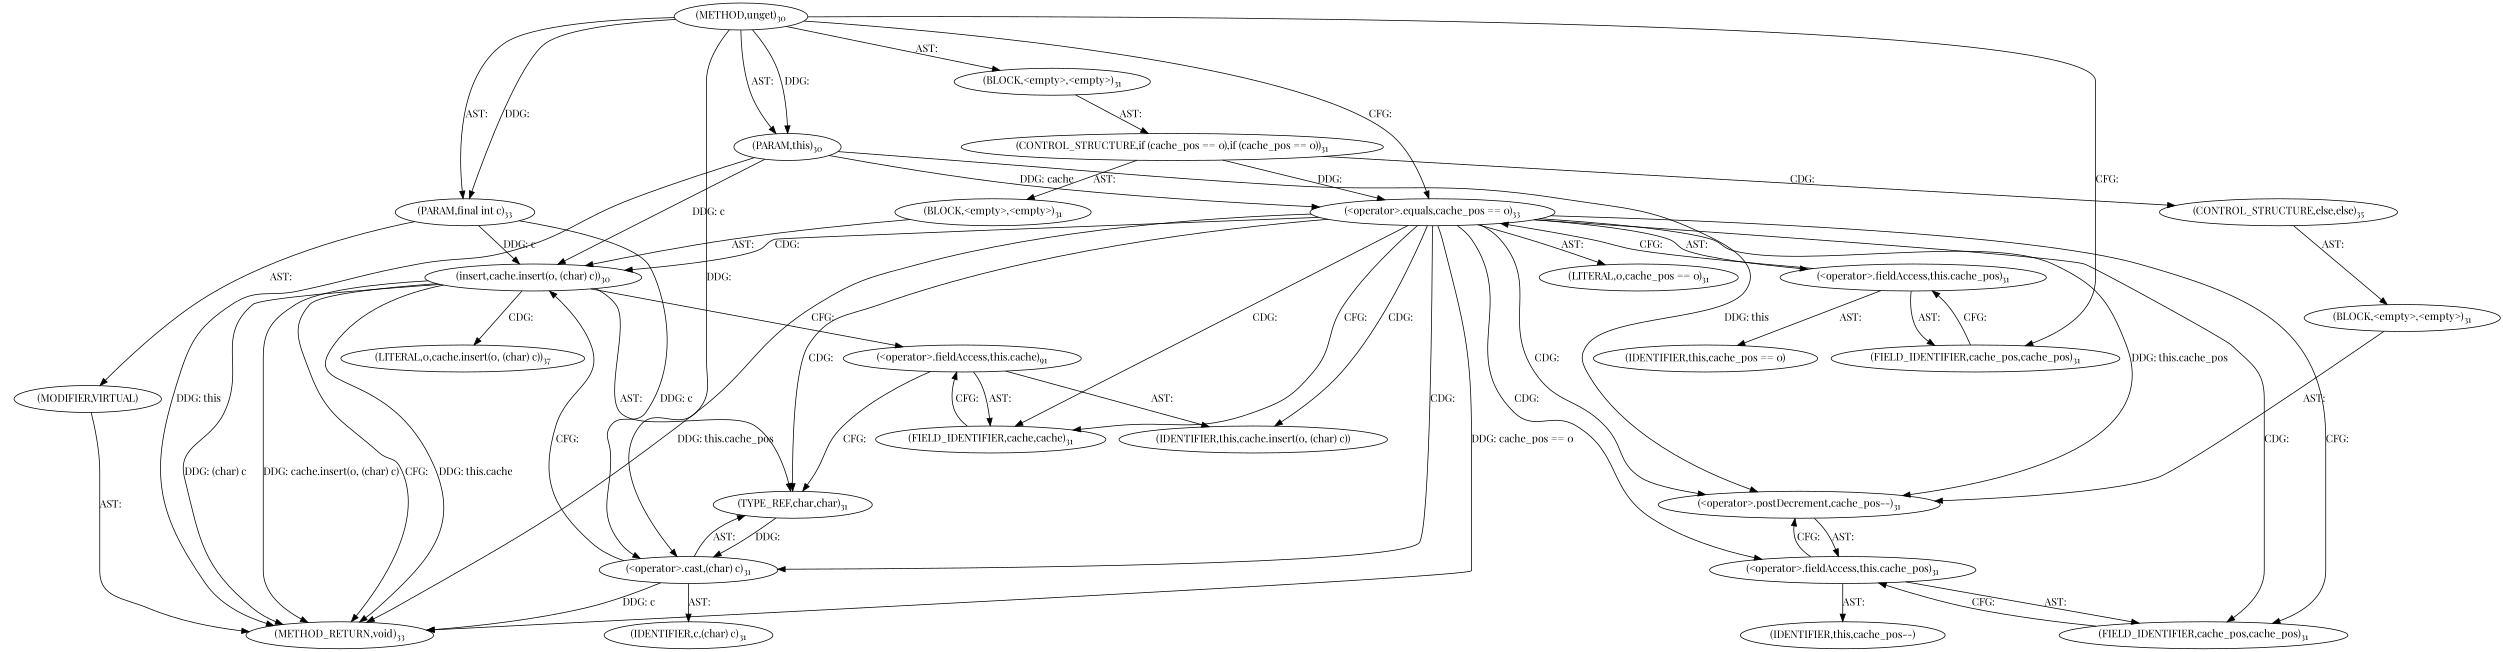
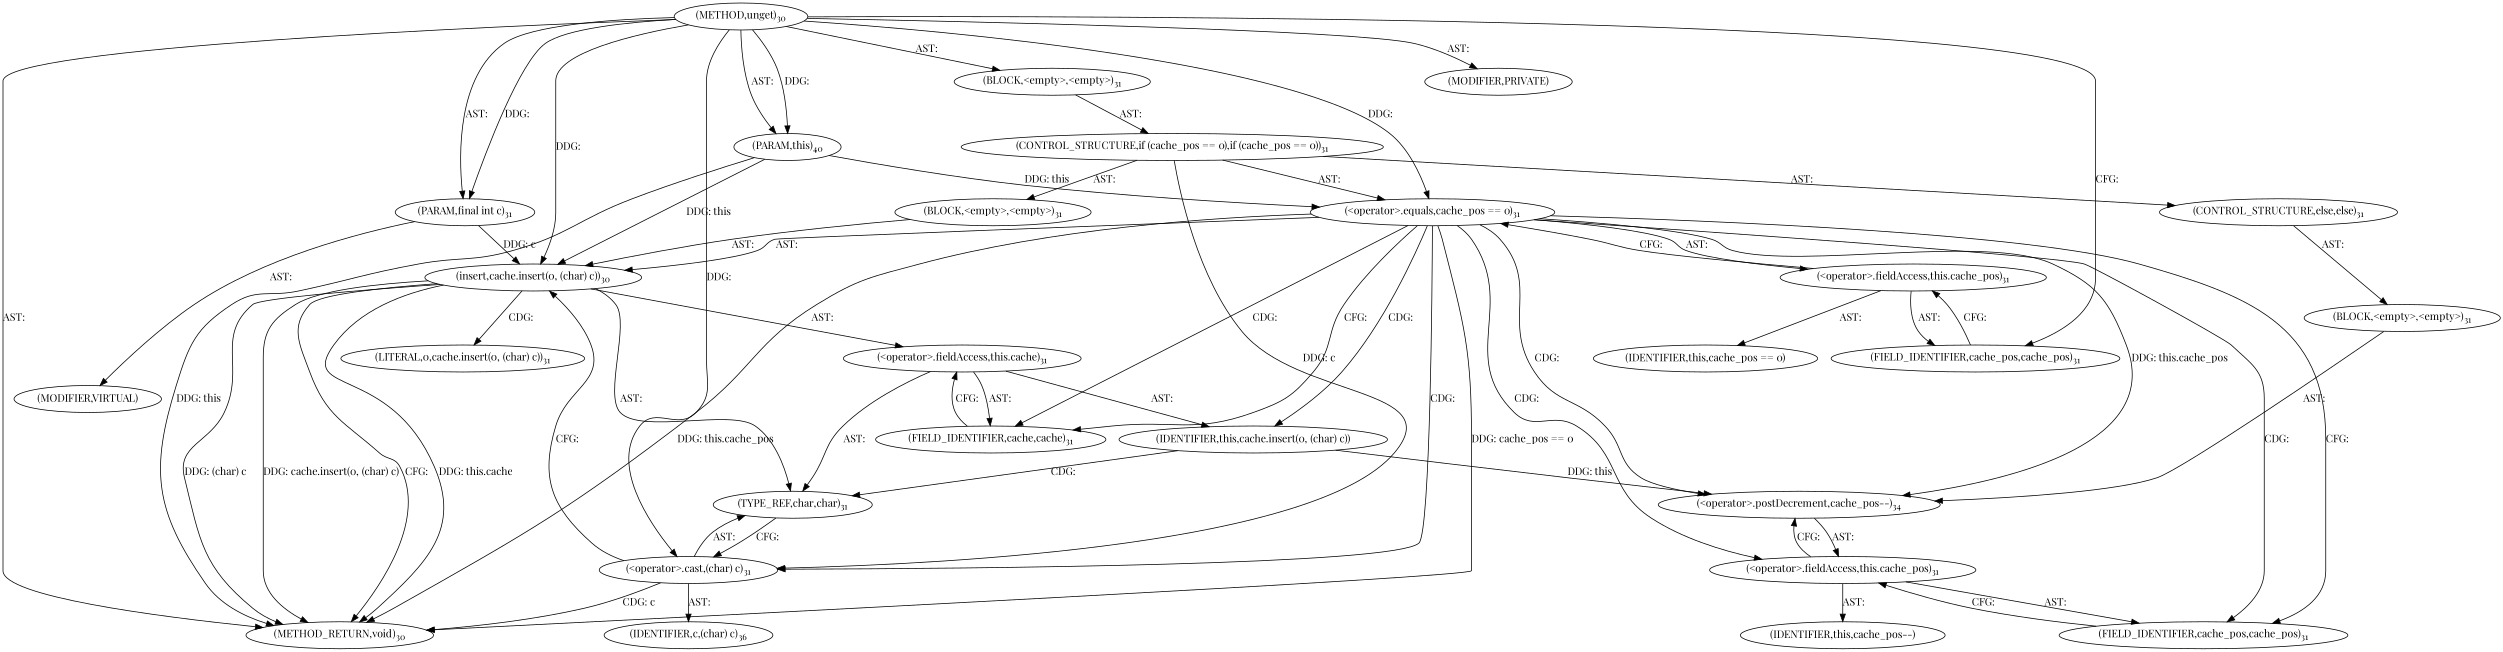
node "(MODIFIER,PRIVATE)": added
edge "(METHOD,unget)" -> "(insert,cache.insert(0, (char) c))": added, label "DDG:"
edge "(METHOD,unget)" -> "(<operator>.equals,cache_pos == 0)": label "CFG: " -> "DDG: "
node "(PARAM,this)": text "30" -> "40"
edge "(PARAM,this)" -> "(<operator>.equals,cache_pos == 0)": label "DDG: cache" -> "DDG: this"
edge "(CONTROL_STRUCTURE,if (cache_pos == 0),if (cache_pos == 0))" -> "(<operator>.equals,cache_pos == 0)": label "DDG: " -> "AST: "
edge "(CONTROL_STRUCTURE,if (cache_pos == 0),if (cache_pos == 0))" -> "(CONTROL_STRUCTURE,else,else)": label "CDG: " -> "AST: "
edge "(PARAM,this)" -> "(<operator>.postDecrement,cache_pos--)": now "(IDENTIFIER,this,cache.insert(0, (char) c))" -> "(<operator>.postDecrement,cache_pos--)"
node "(PARAM,final int c)": text "33" -> "31"
node "(<operator>.equals,cache_pos == 0)": text "33" -> "31"
node "(CONTROL_STRUCTURE,else,else)": text "35" -> "31"
edge "(PARAM,this)" -> "(insert,cache.insert(0, (char) c))": label "DDG: c" -> "DDG: this"
edge "(<operator>.equals,cache_pos == 0)" -> "(insert,cache.insert(0, (char) c))": label "CDG: " -> "AST: "
edge "(<operator>.equals,cache_pos == 0)" -> "(TYPE_REF,char,char)": now "(IDENTIFIER,this,cache.insert(0, (char) c))" -> "(TYPE_REF,char,char)"
node "(LITERAL,0,cache_pos == 0)": removed
edge "(insert,cache.insert(0, (char) c))" -> "(<operator>.fieldAccess,this.cache)": label "CFG: " -> "AST: "
node "(LITERAL,0,cache.insert(0, (char) c))": text "37" -> "31"
node "(<operator>.fieldAccess,this.cache)": text "91" -> "31"
edge "(PARAM,final int c)" -> "(<operator>.cast,(char) c)": now "(CONTROL_STRUCTURE,if (cache_pos == 0),if (cache_pos == 0))" -> "(<operator>.cast,(char) c)"
edge "(<operator>.fieldAccess,this.cache)" -> "(TYPE_REF,char,char)": label "CFG: " -> "AST: "
node "(<operator>.postDecrement,cache_pos--)": text "31" -> "34"
edge "(TYPE_REF,char,char)" -> "(<operator>.cast,(char) c)": label "DDG: " -> "CFG: "
edge "(MODIFIER,VIRTUAL)" -> "(METHOD_RETURN,void)": now "(METHOD,unget)" -> "(METHOD_RETURN,void)"
edge "(<operator>.cast,(char) c)" -> "(METHOD_RETURN,void)": label "DDG: c" -> "CDG: c"
node "(METHOD_RETURN,void)": text "33" -> "30"
node "(IDENTIFIER,c,(char) c)": text "31" -> "36"
